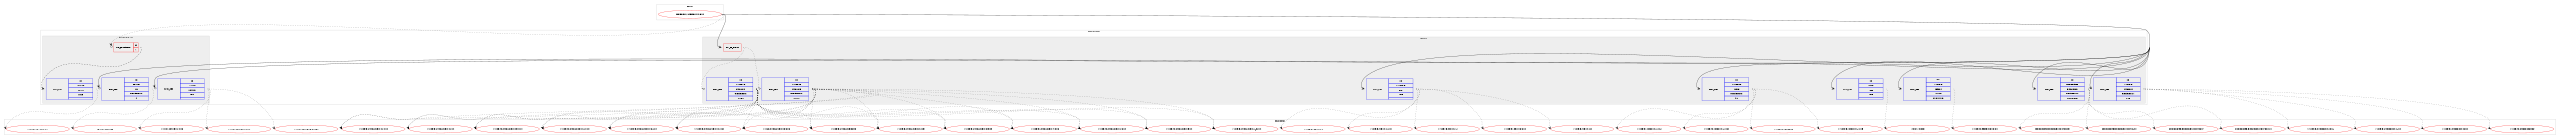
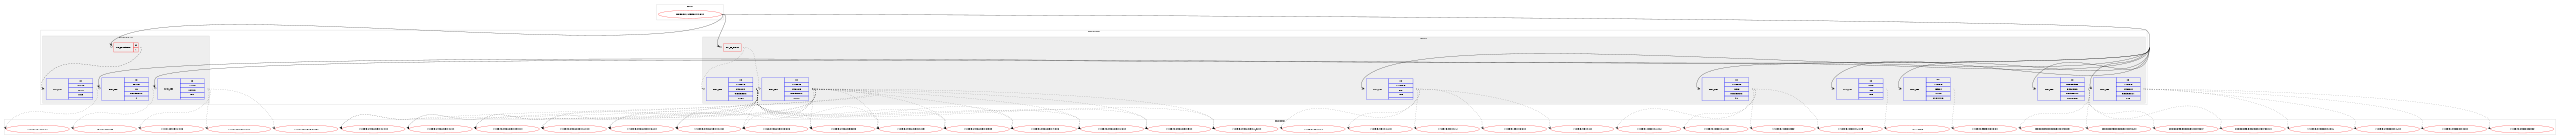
edge "app-editors/hteditor-2.1.0-r1" -> "any_of_group": arrowhead vee -> odotvee
edge "app-editors/hteditor-2.1.0-r1" -> "use_conditional": style dotted -> solid
node "sys-devel/lzo-9999": label "sys-devel/lzo-9999" -> "sys-devel/libtool-9999"
node "virtual/yacc-0": label "virtual/yacc-0" -> "libX/yacc-0"
